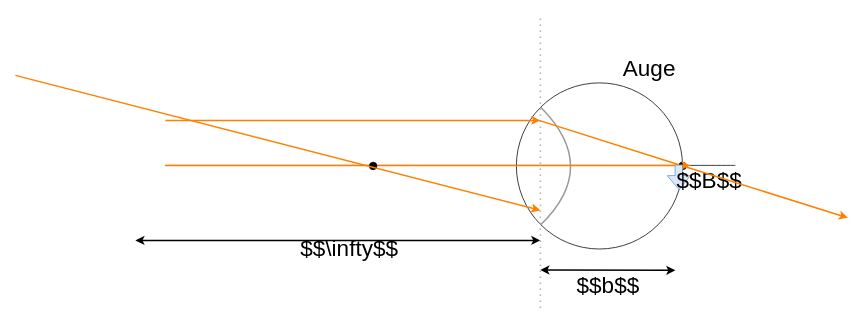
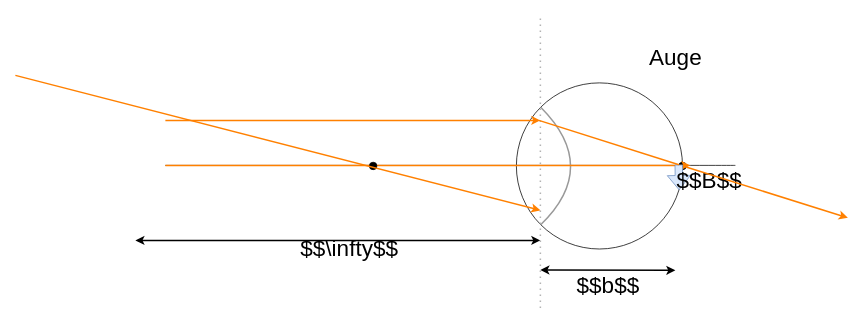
node "Auge": moved (649, 68) -> (675, 57)
